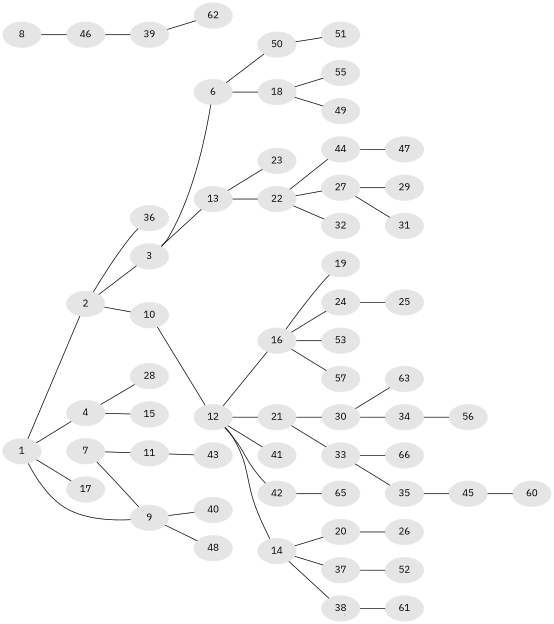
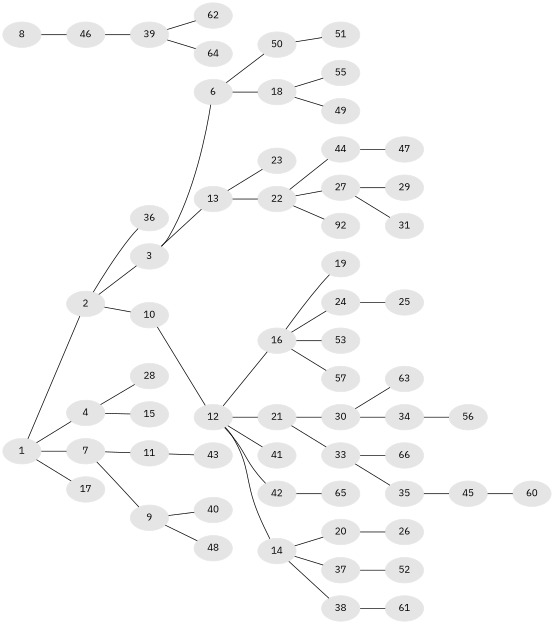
node "64": added
node "32": label "32" -> "92"
edge "1" -- "9": now "1" -- "7"
